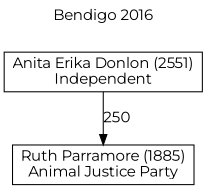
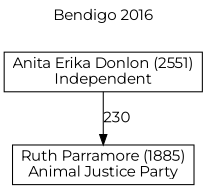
edge "Anita Erika Donlon (2551) Independent" -> "Ruth Parramore (1885) Animal Justice Party": label "250" -> "230"
